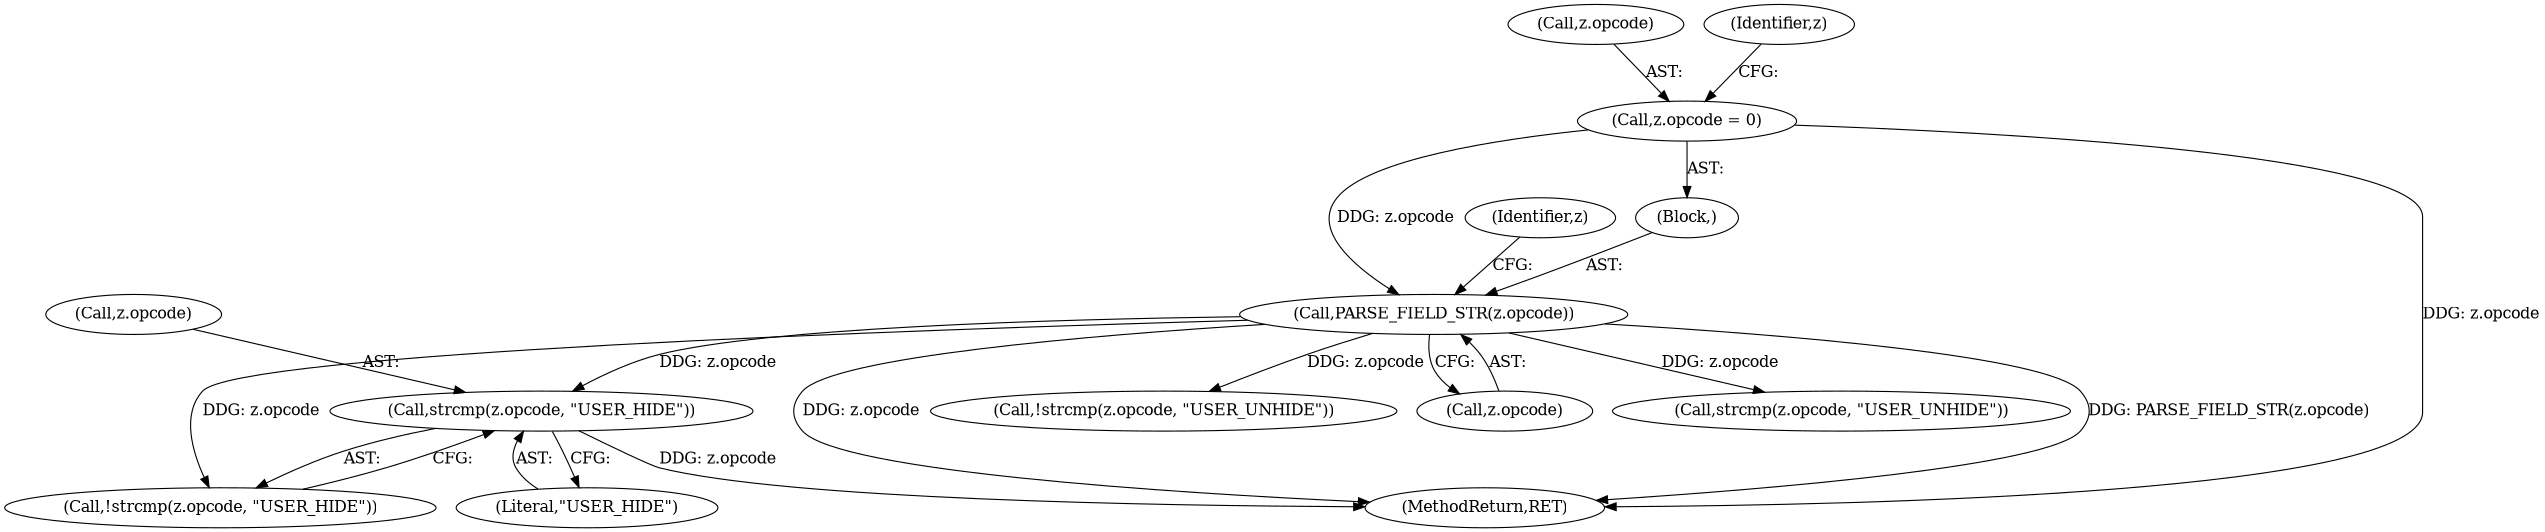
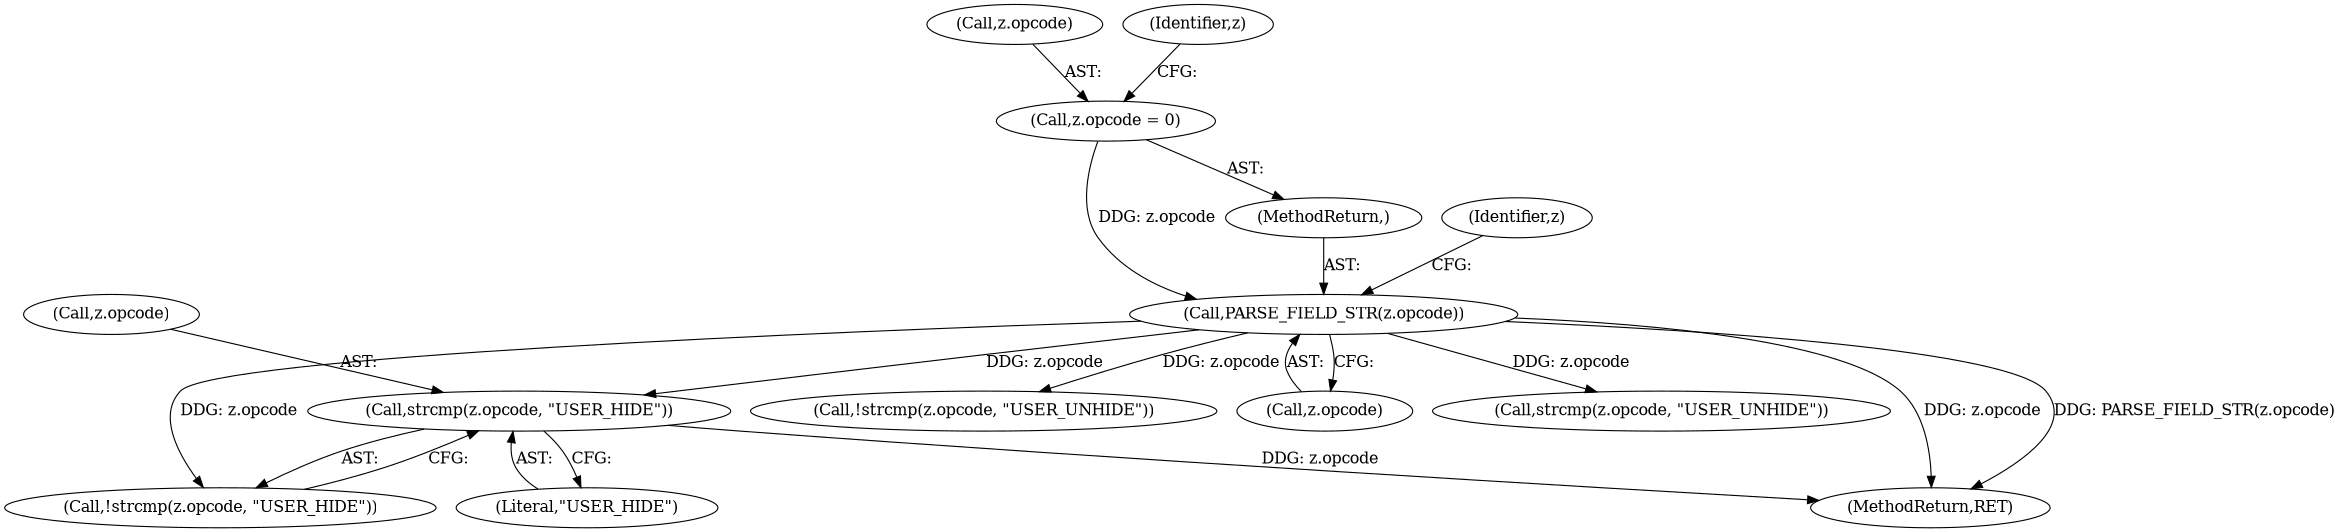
node "(Block,)": label "(Block,)" -> "(MethodReturn,)"
edge "(Call,z.opcode = 0)" -> "(MethodReturn,RET)": removed, label "DDG: z.opcode"
